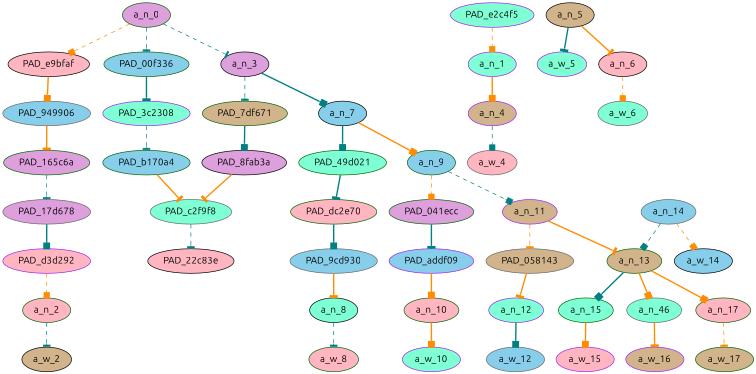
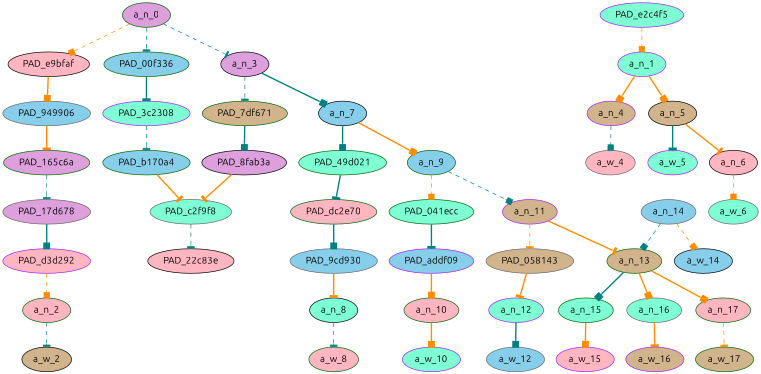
edge "a_n_1" -> "a_n_5": added
node "PAD_041ecc": fillcolor plum -> aquamarine
node "a_n_46": label "a_n_46" -> "a_n_16"
